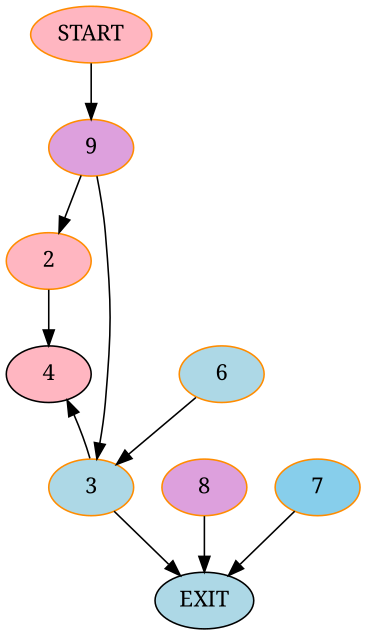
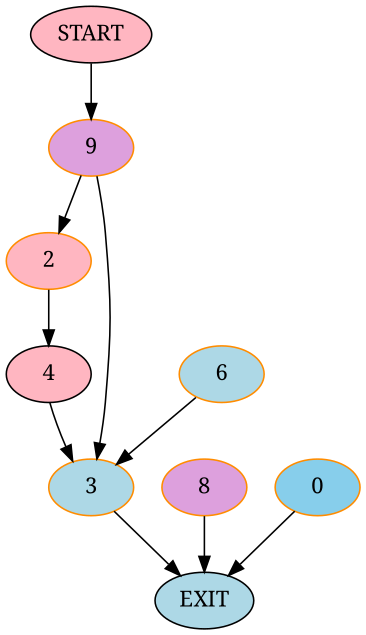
node "START": color darkorange -> black
edge "3" -> "4": reversed
node "7": label "7" -> "0"
